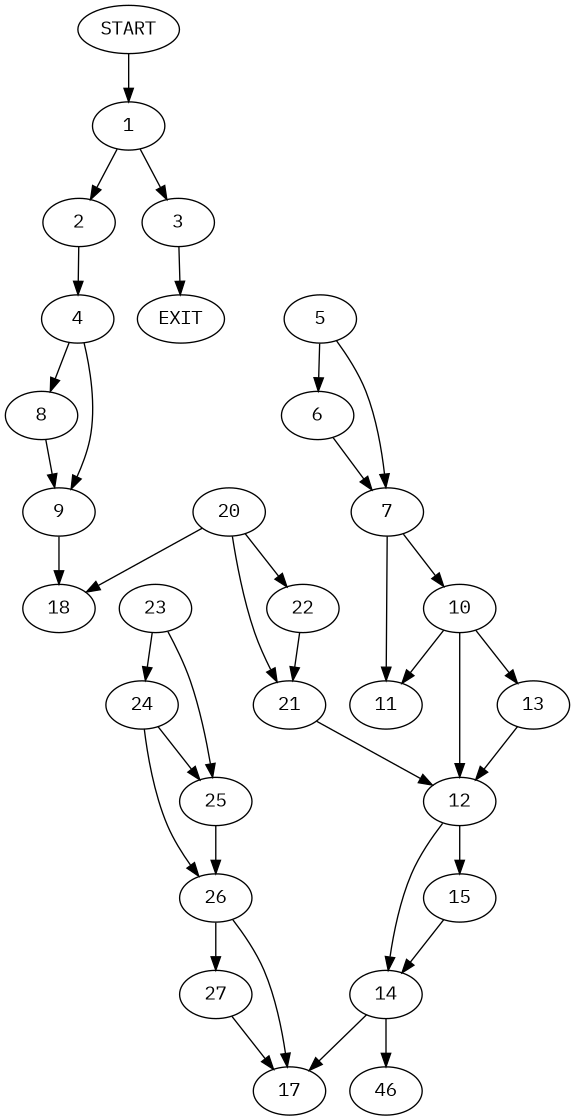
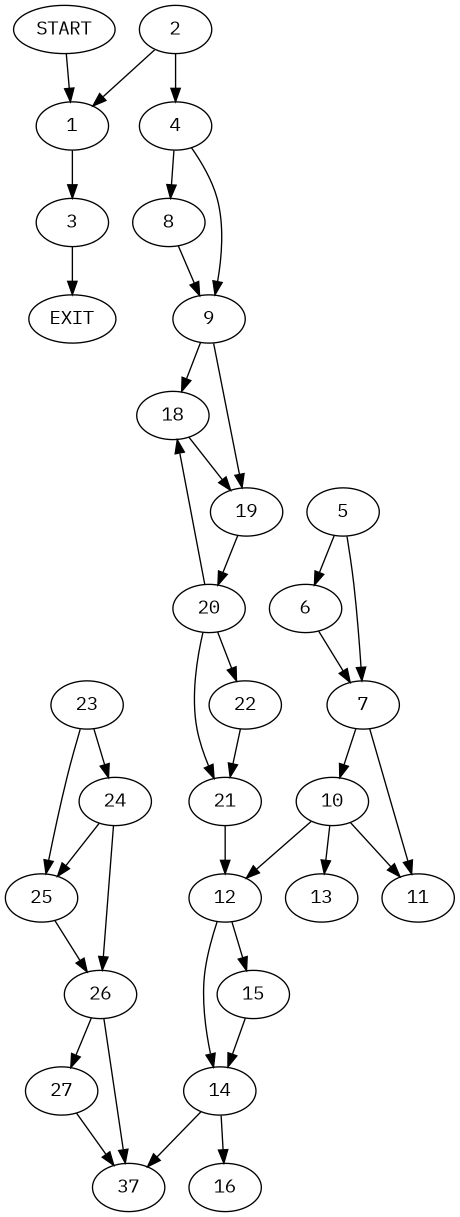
edge "1" -> "2": reversed
node "19": added
edge "13" -> "12": removed
node "17": label "17" -> "37"
node "46": label "46" -> "16"
